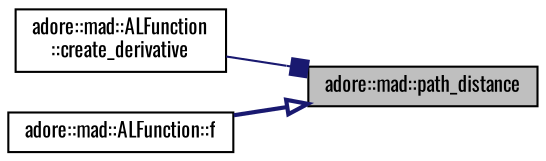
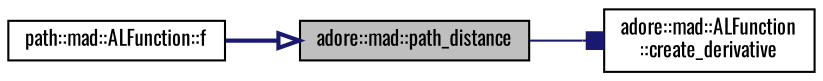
edge "adore::mad::ALFunction ::create_derivative" -> "adore::mad::path_distance": reversed
node "adore::mad::ALFunction::f": label "adore::mad::ALFunction::f" -> "path::mad::ALFunction::f"
